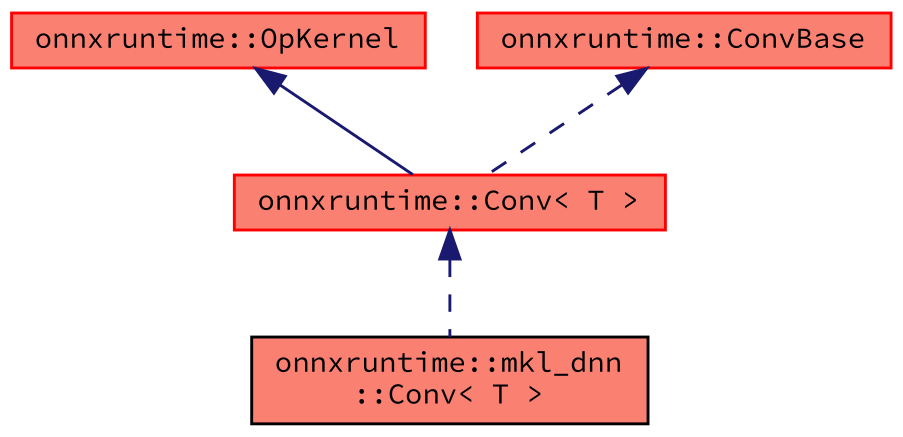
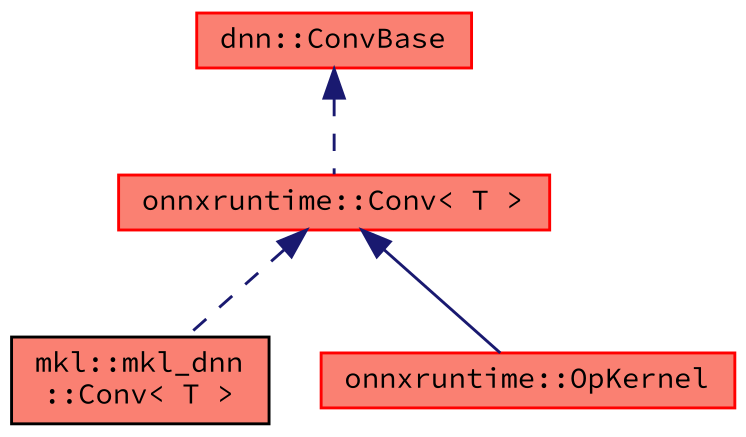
node "onnxruntime::ConvBase": label "onnxruntime::ConvBase" -> "dnn::ConvBase"
edge "onnxruntime::Conv< T >" -> "onnxruntime::OpKernel": reversed
node "onnxruntime::mkl_dnn ::Conv< T >": label "onnxruntime::mkl_dnn ::Conv< T >" -> "mkl::mkl_dnn ::Conv< T >"
